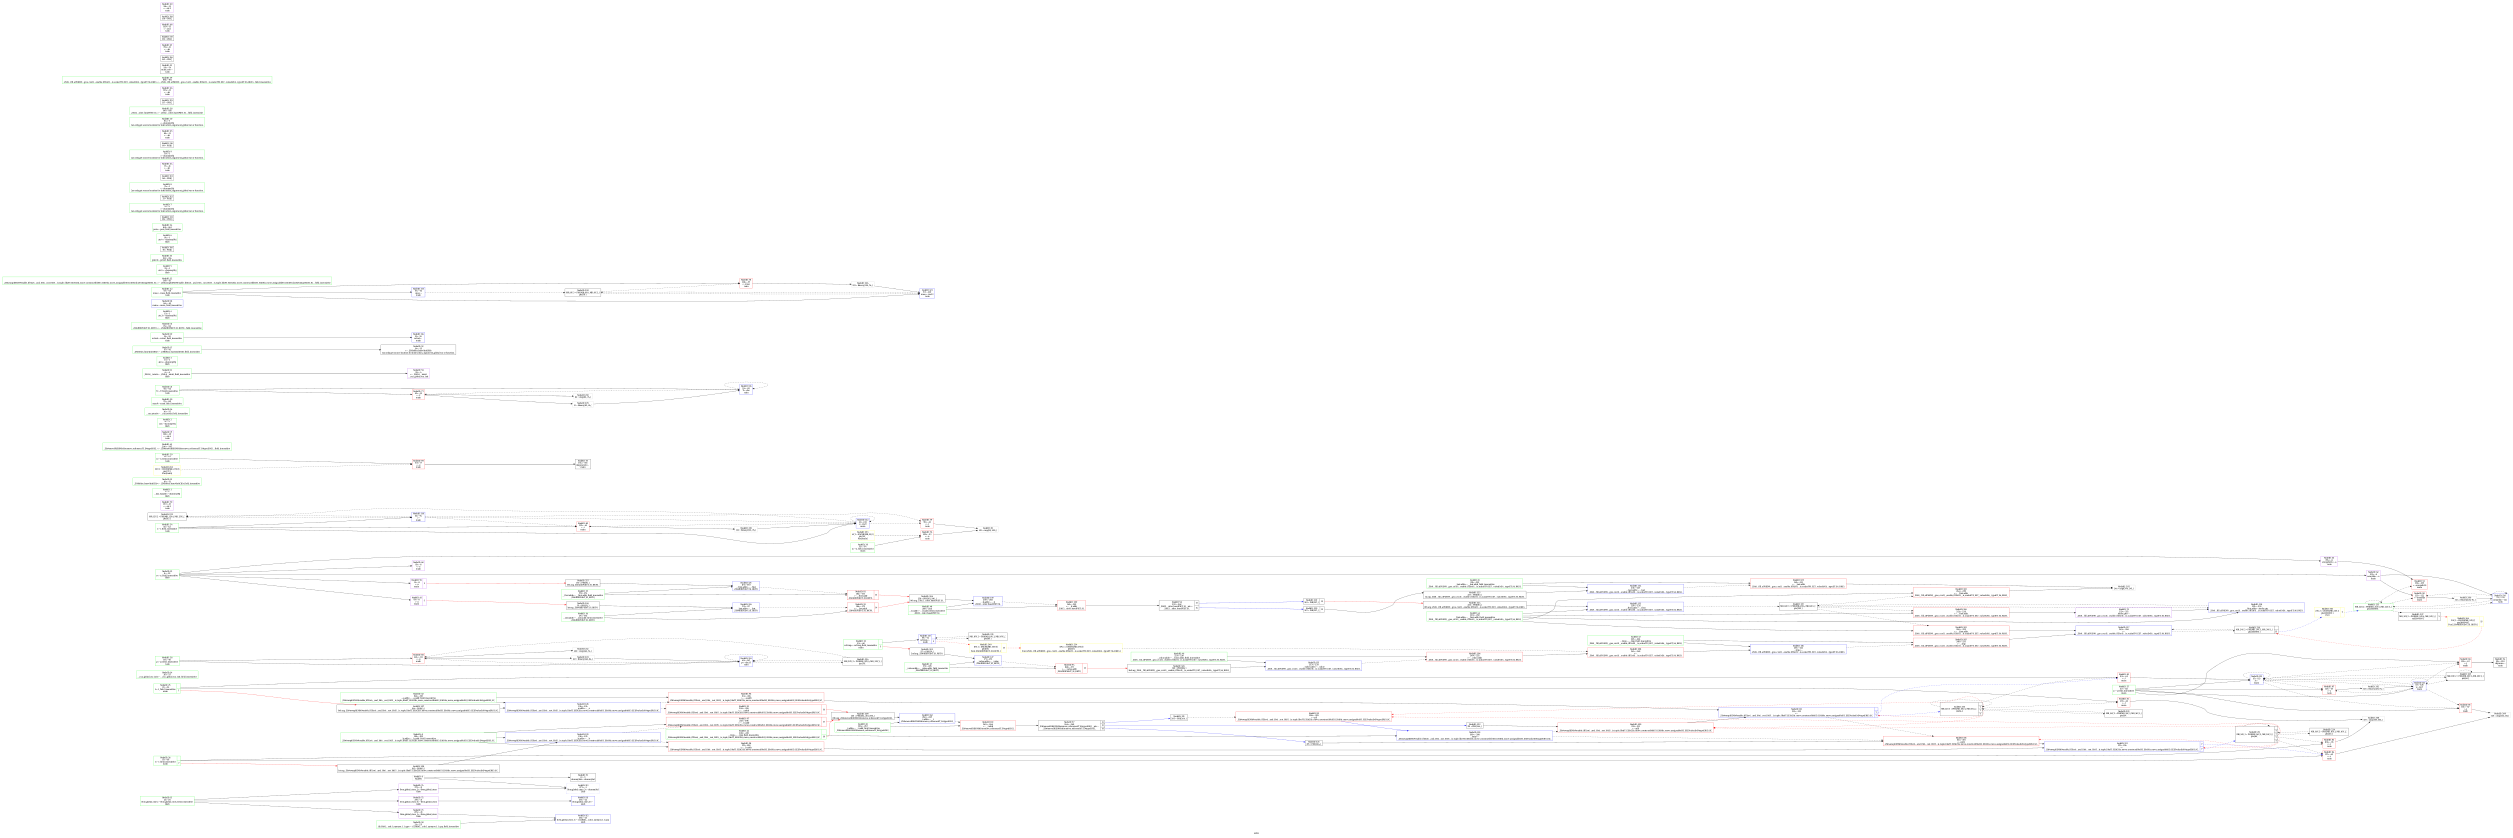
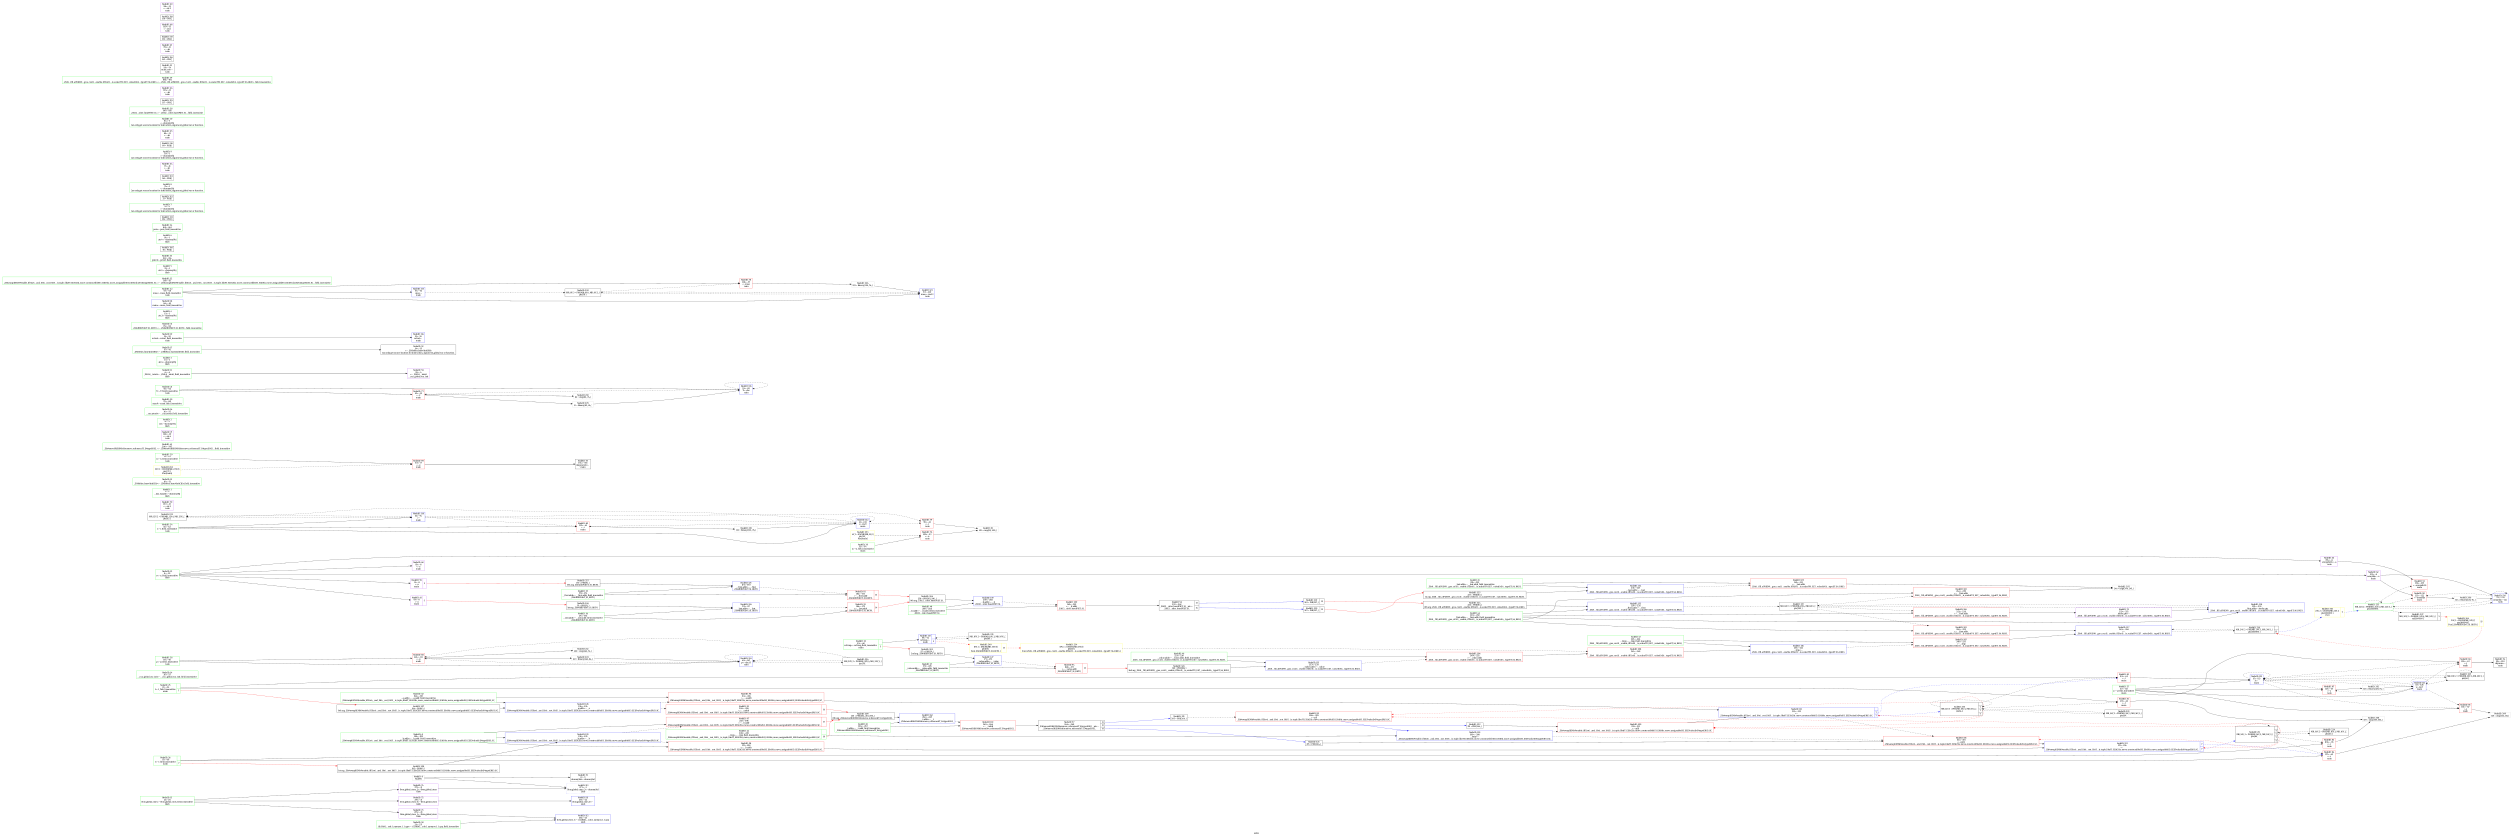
edge "NodeID: 320" -> "NodeID: 325": color black -> red
